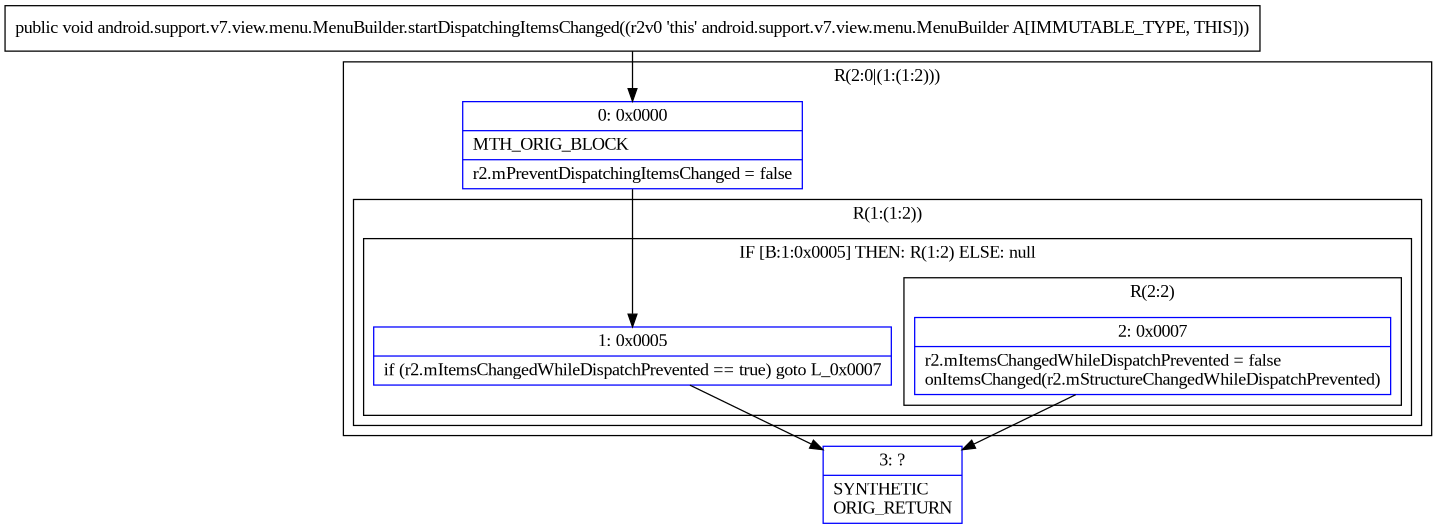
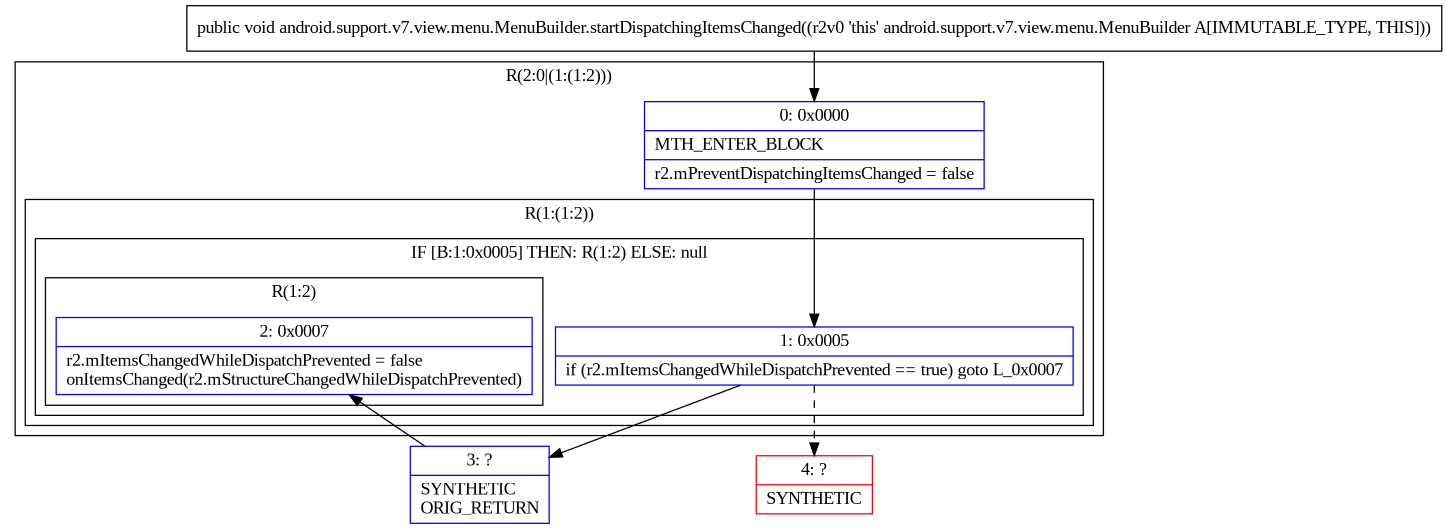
node "0: 0x0000": text "MTH_ORIG_BLOCK" -> "MTH_ENTER_BLOCK"
cluster "R(2:2)": label "R(2:2)" -> "R(1:2)"
edge "2: 0x0007" -> "3: ?": reversed
node "4: ?": added
